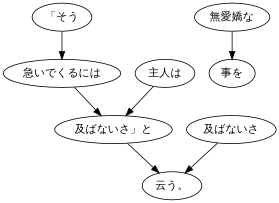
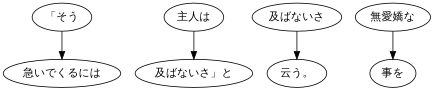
edge "急いでくるには" -> "及ばないさ」と": removed
edge "及ばないさ」と" -> "云う。": removed
